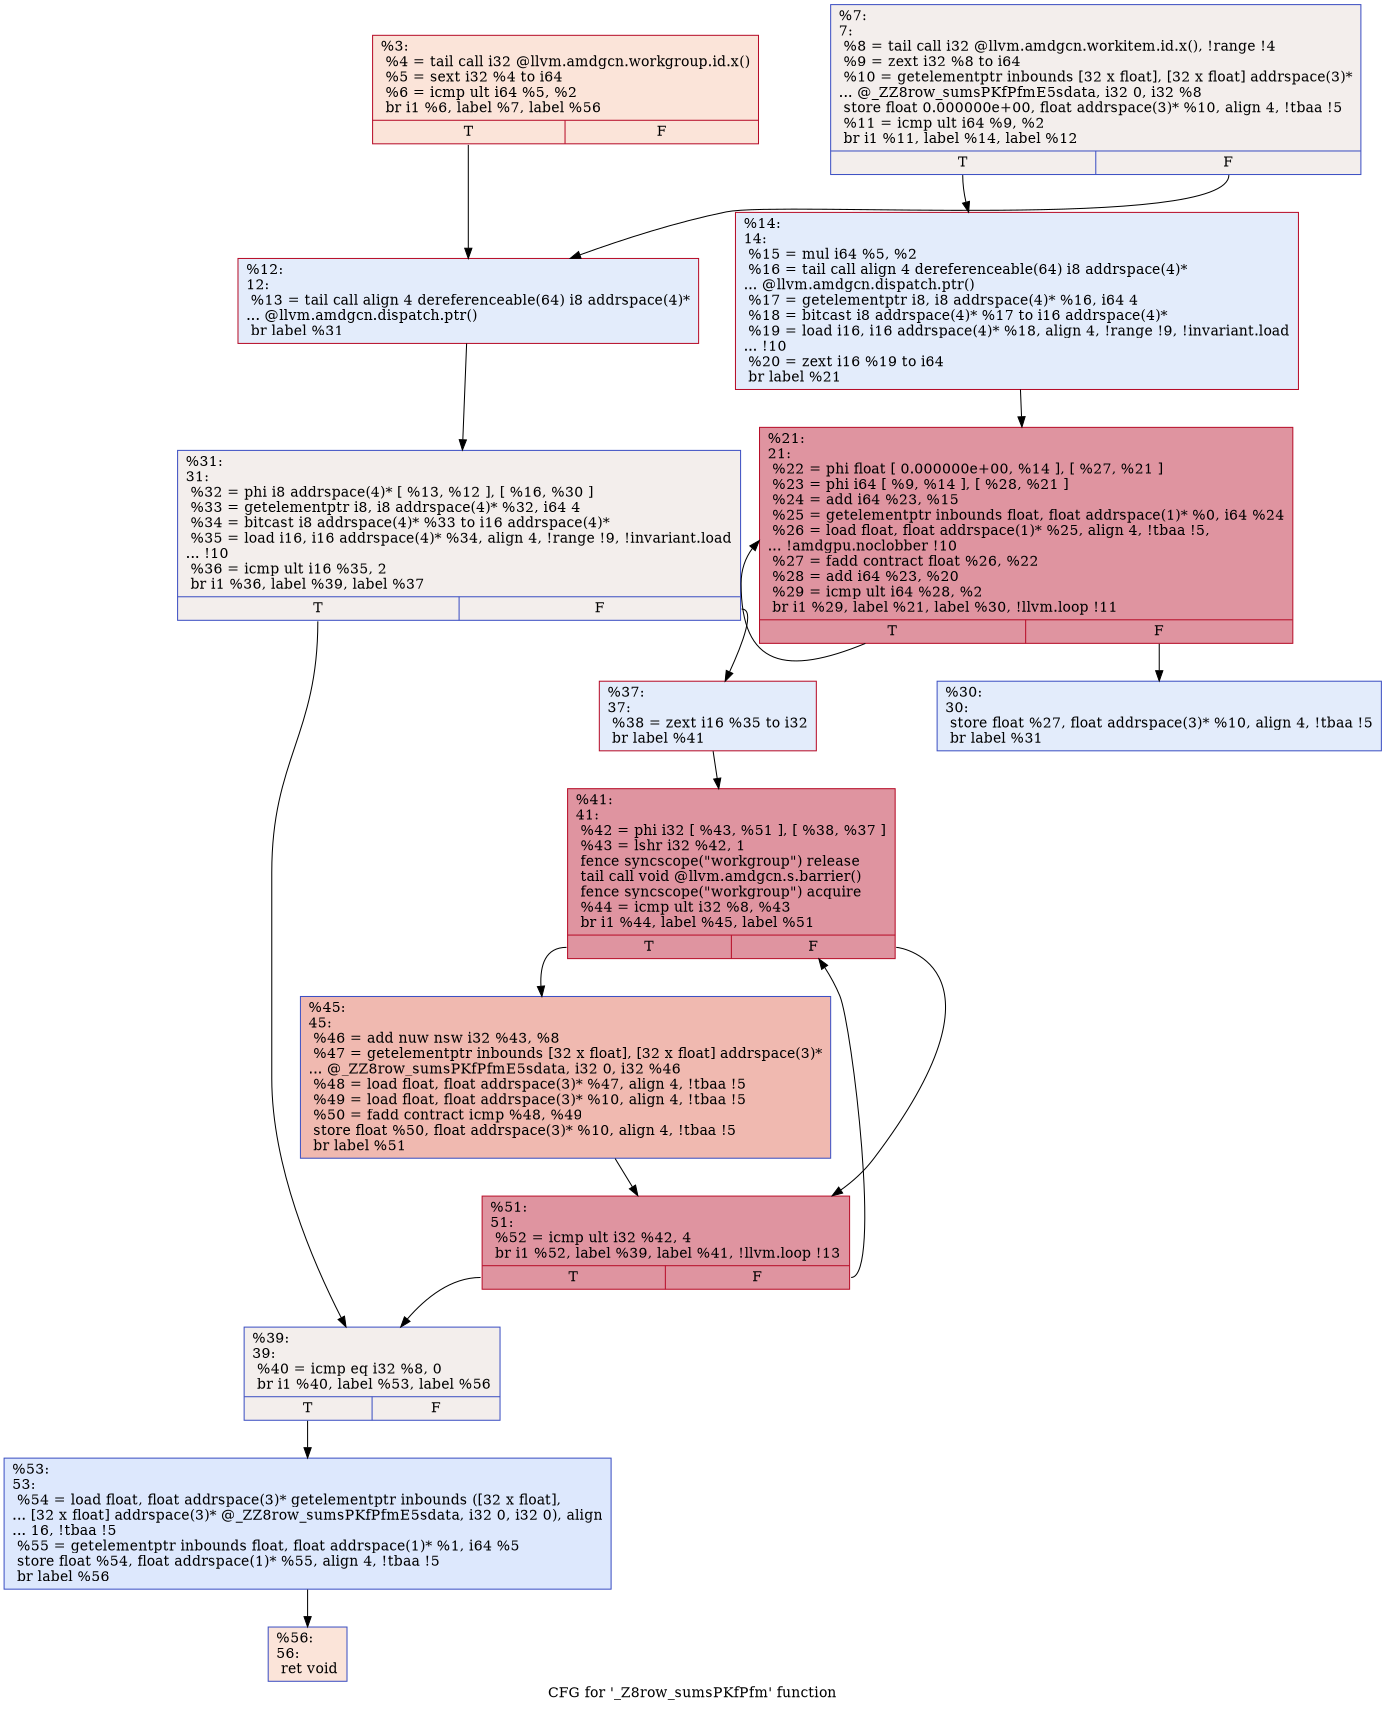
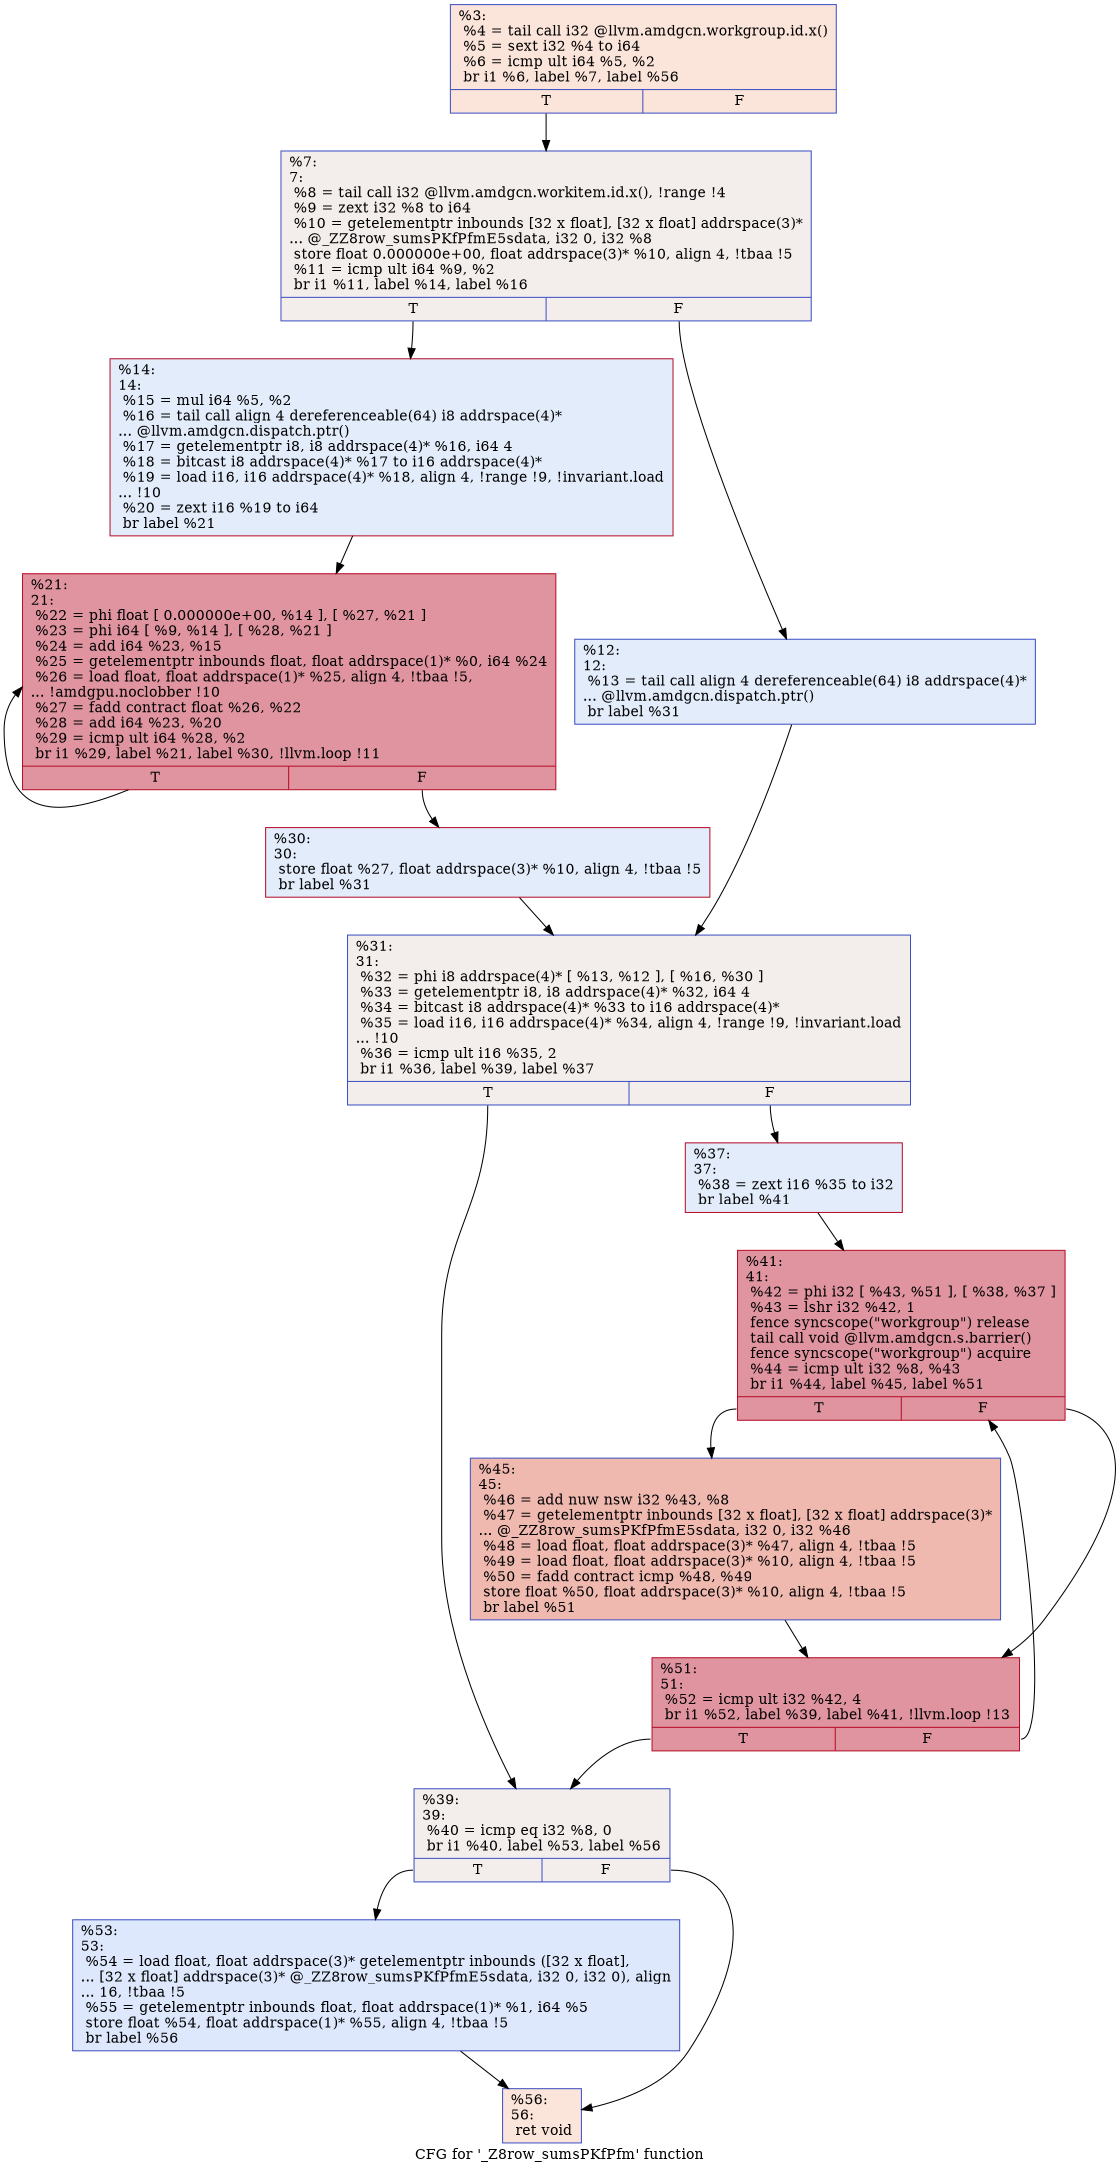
node "%3:": color #b70d28ff -> #3d50c3ff
node "%7:": text "br i1 %11, label %14, label %12" -> "br i1 %11, label %14, label %16"
edge "%3:" -> "%12:": now "%3:" -> "%7:"
node "%12:": color #b70d28ff -> #3d50c3ff
node "%30:": color #3d50c3ff -> #b70d28ff
edge "%30:" -> "%31:": added
edge "%39:" -> "%56:": added
